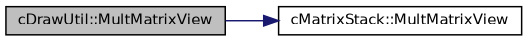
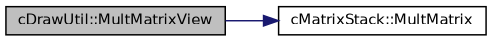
node "cMatrixStack::MultMatrixView": label "cMatrixStack::MultMatrixView" -> "cMatrixStack::MultMatrix"
